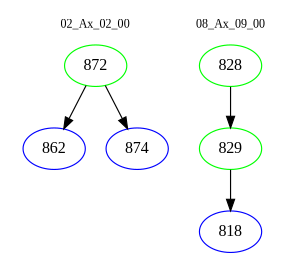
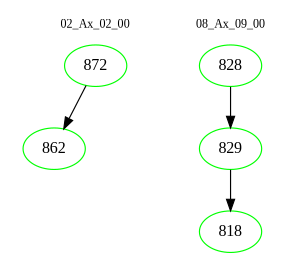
node "862": color blue -> green
node "874": removed
node "818": color blue -> green
